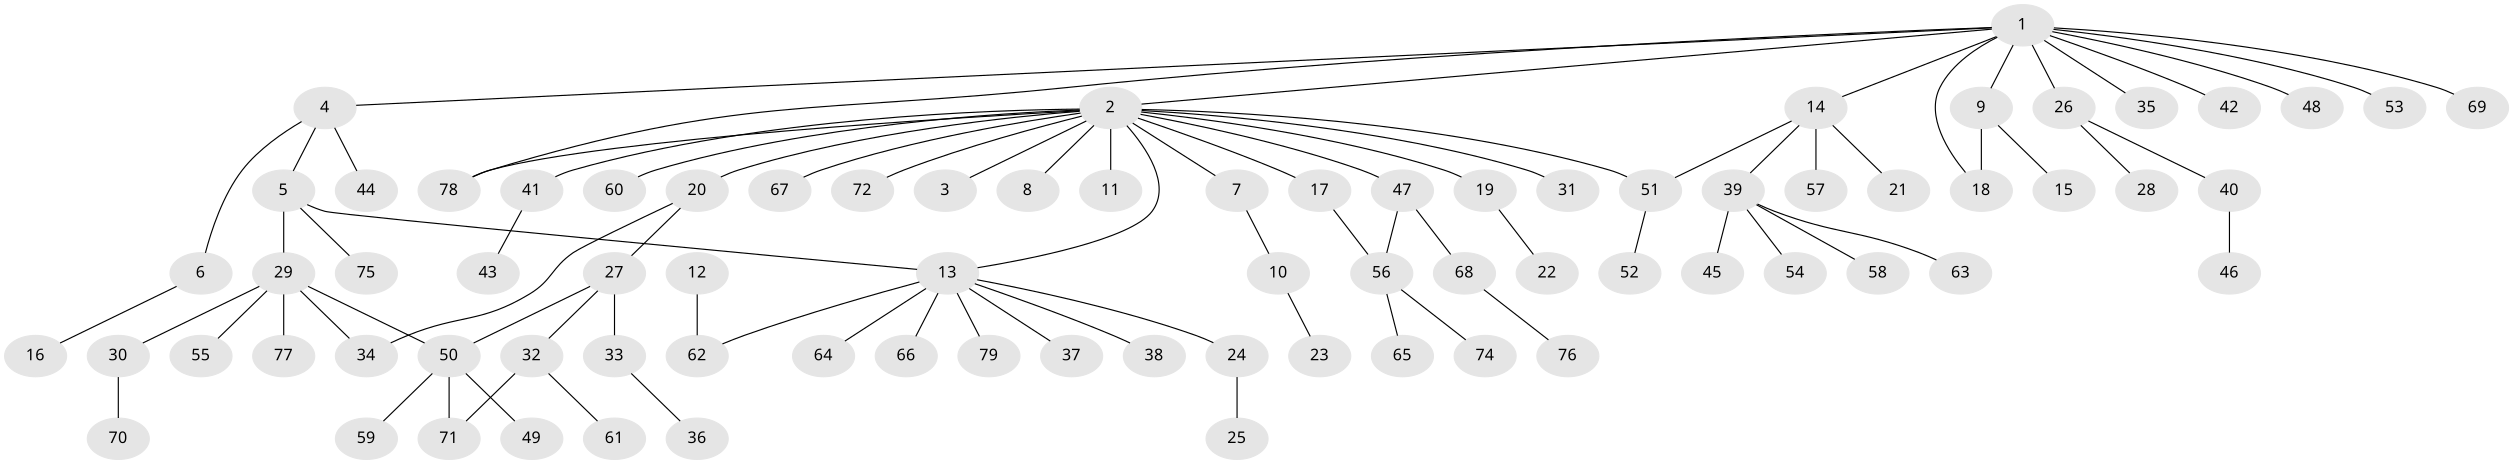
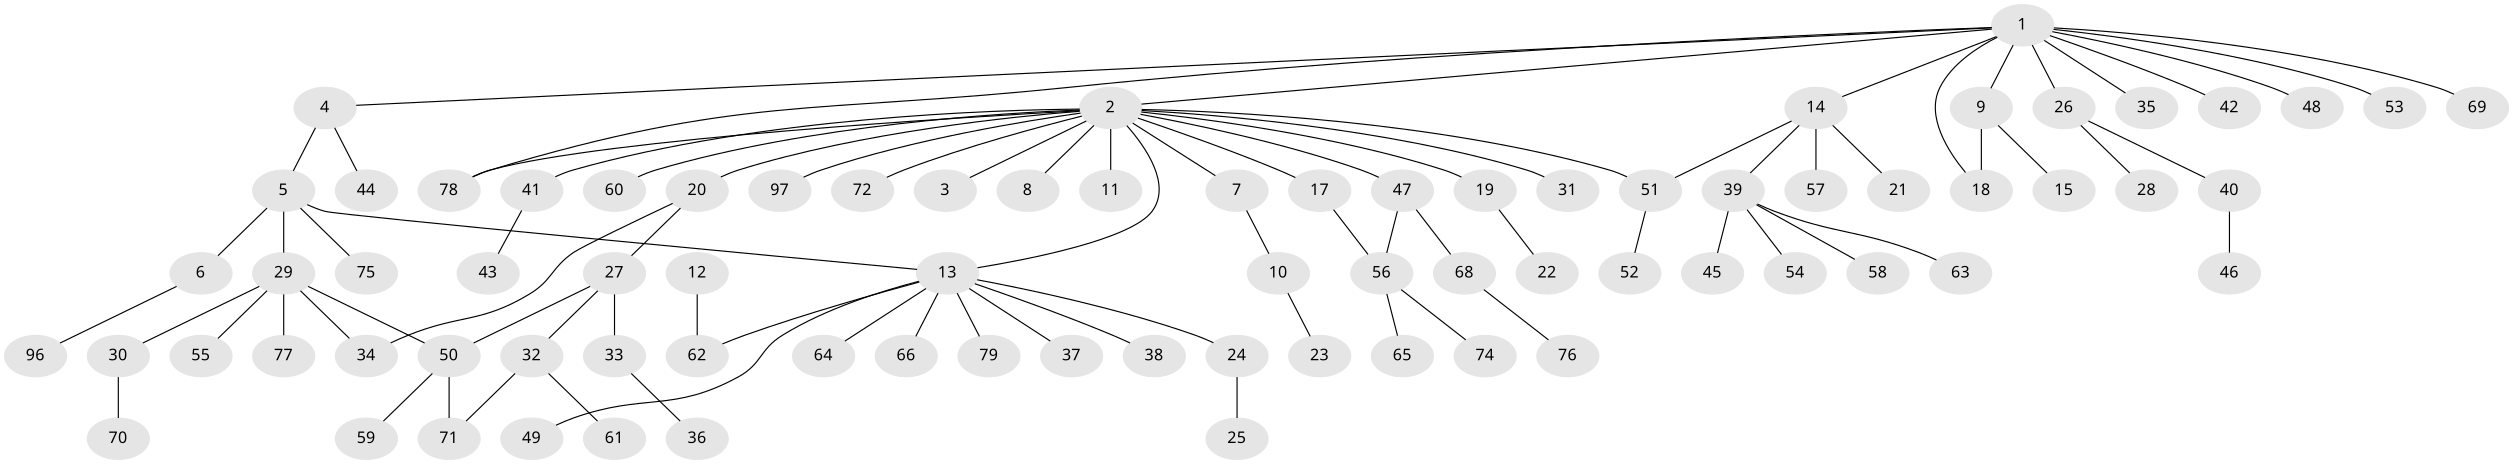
edge "4" -- "6": now "5" -- "6"
node "67": label "67" -> "97"
node "16": label "16" -> "96"
edge "50" -- "49": now "13" -- "49"
